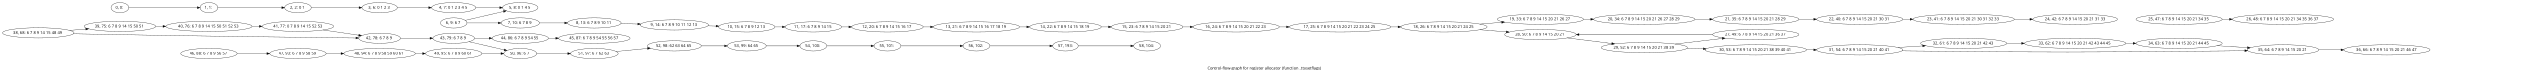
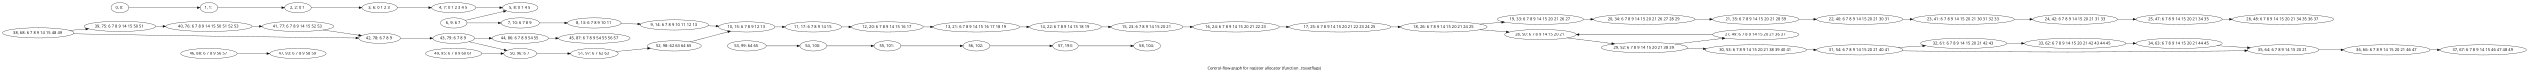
node "21, 35: 6 7 8 9 14 15 20 21 28 29": label "21, 35: 6 7 8 9 14 15 20 21 28 29" -> "21, 35: 6 7 8 9 14 15 20 21 28 59"
edge "24, 42: 6 7 8 9 14 15 20 21 31 33" -> "25, 47: 6 7 8 9 14 15 20 21 34 35": added
node "41, 77: 0 7 8 9 14 15 52 53": label "41, 77: 0 7 8 9 14 15 52 53" -> "41, 77: 6 7 8 9 14 15 52 53"
edge "52, 98: 62 63 64 65" -> "53, 99: 64 65": now "52, 98: 62 63 64 65" -> "10, 15: 6 7 8 9 12 13"
node "37, 67: 6 7 8 9 14 15 46 47 48 49": added
node "48, 94: 6 7 8 9 58 59 60 61": removed
